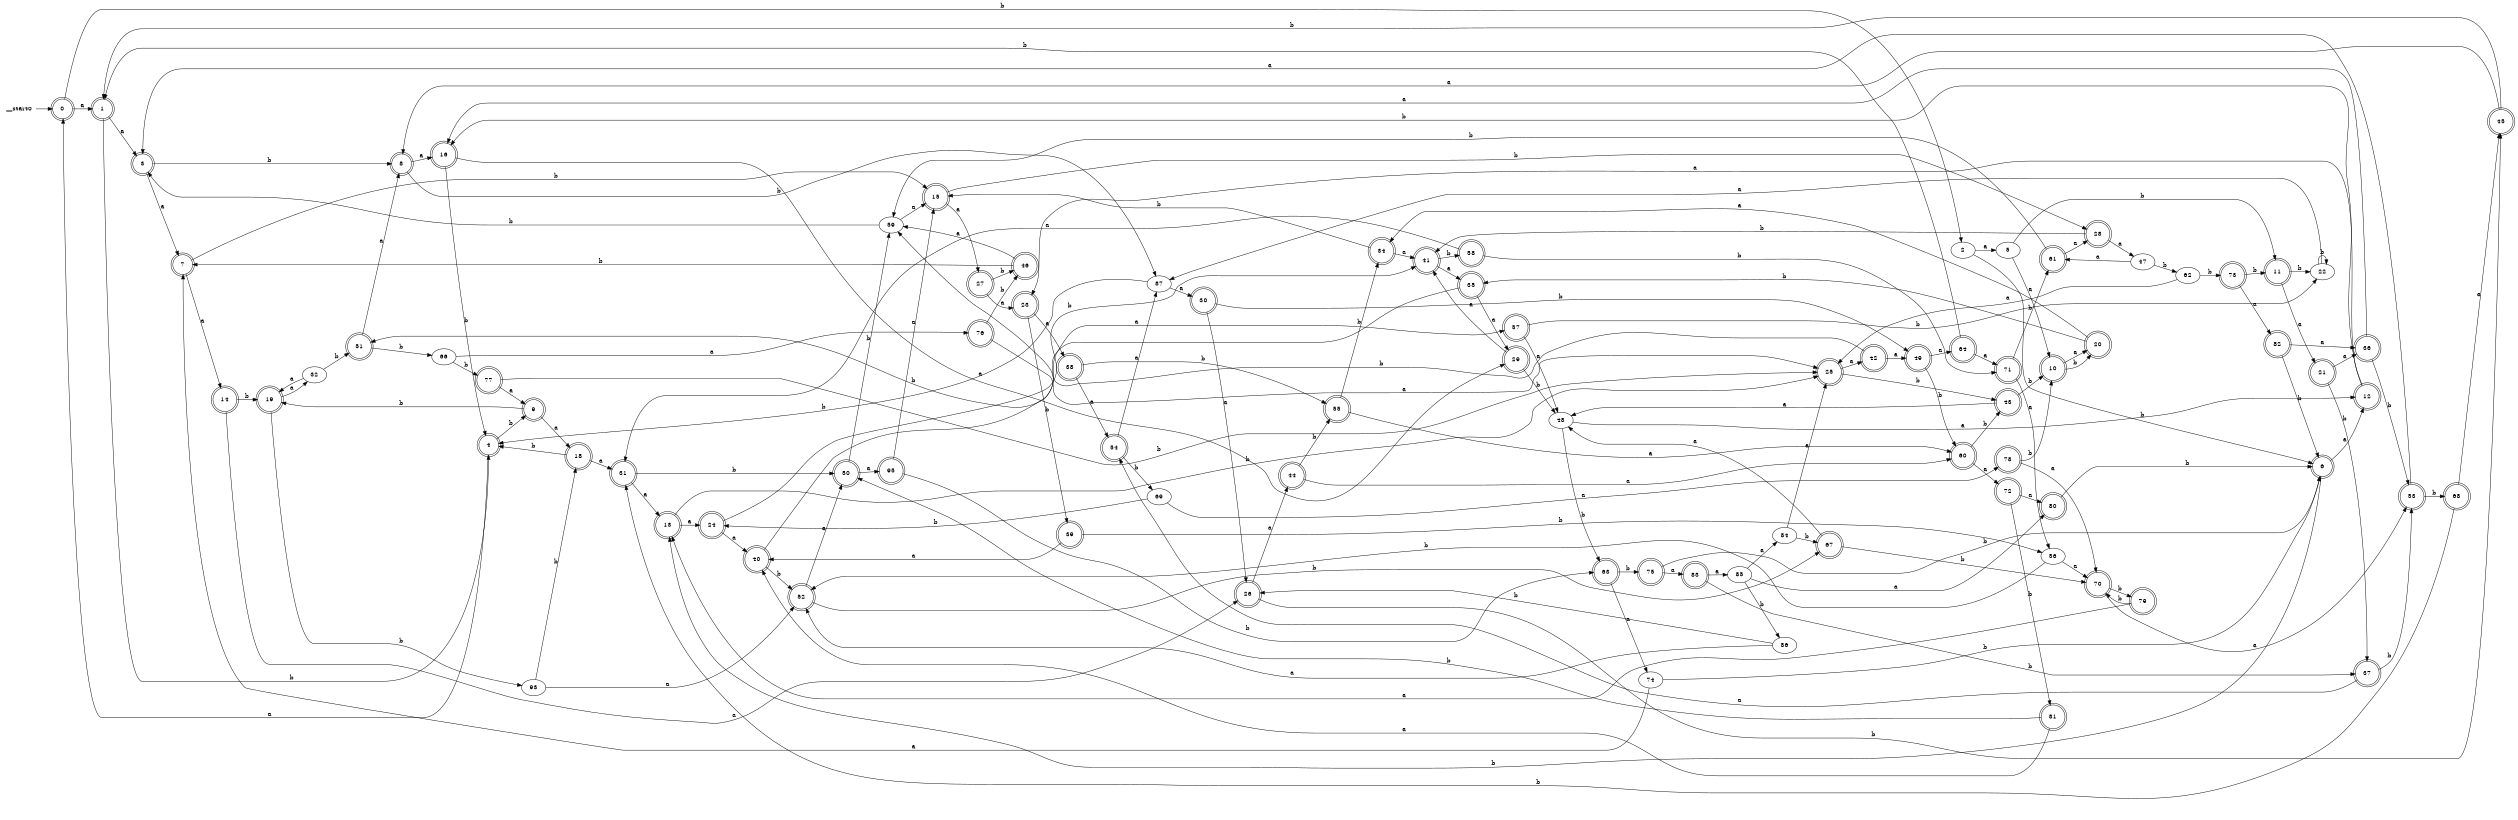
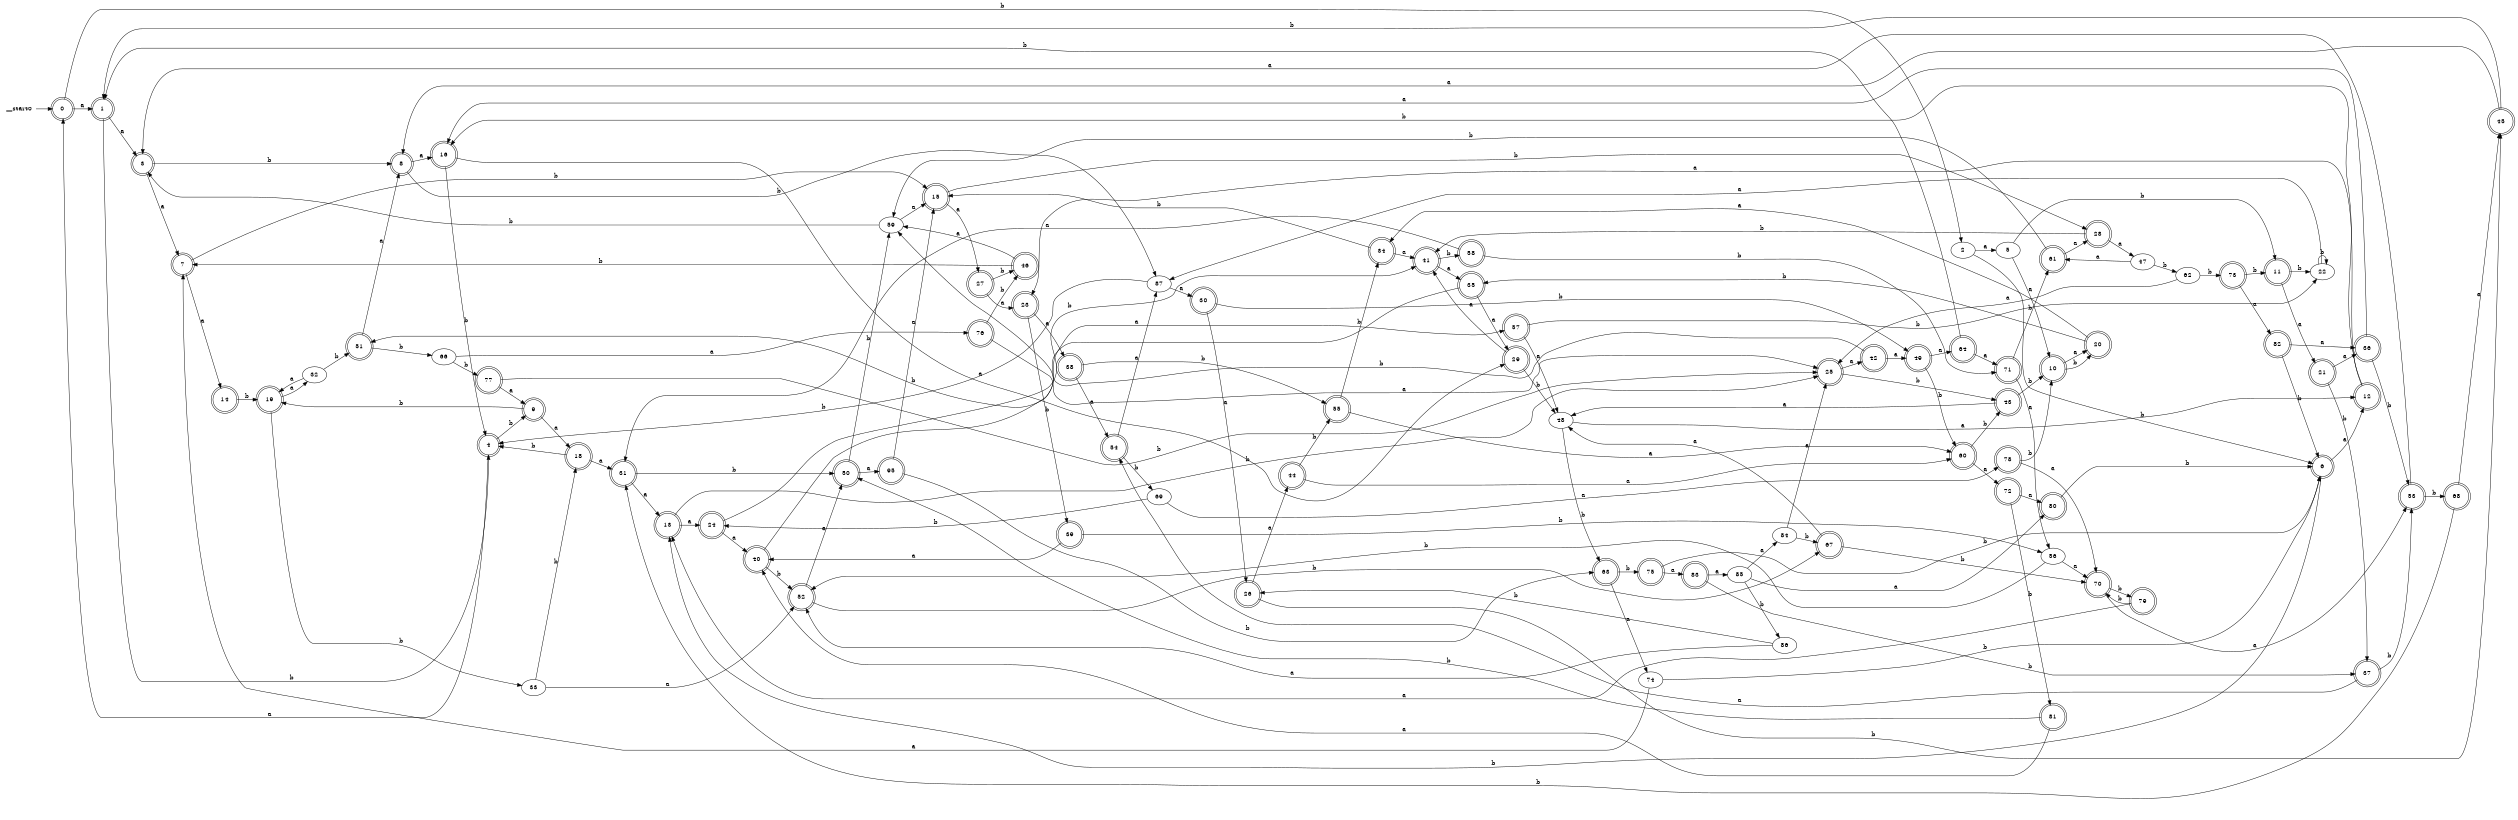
node "93": label "93" -> "33"
edge "14" -> "26": removed, label "a"
